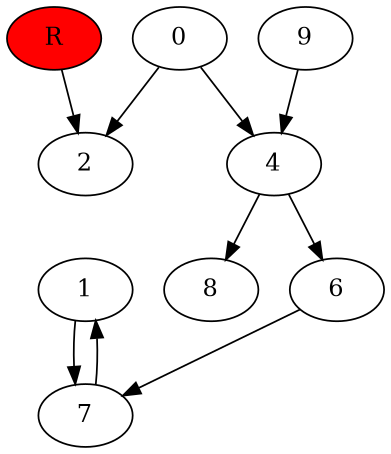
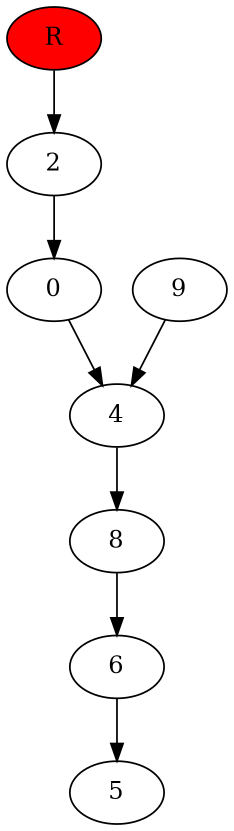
edge "0" -> "2": reversed
edge "4" -> "6": now "8" -> "6"
node "1": removed
node "7": label "7" -> "5"
